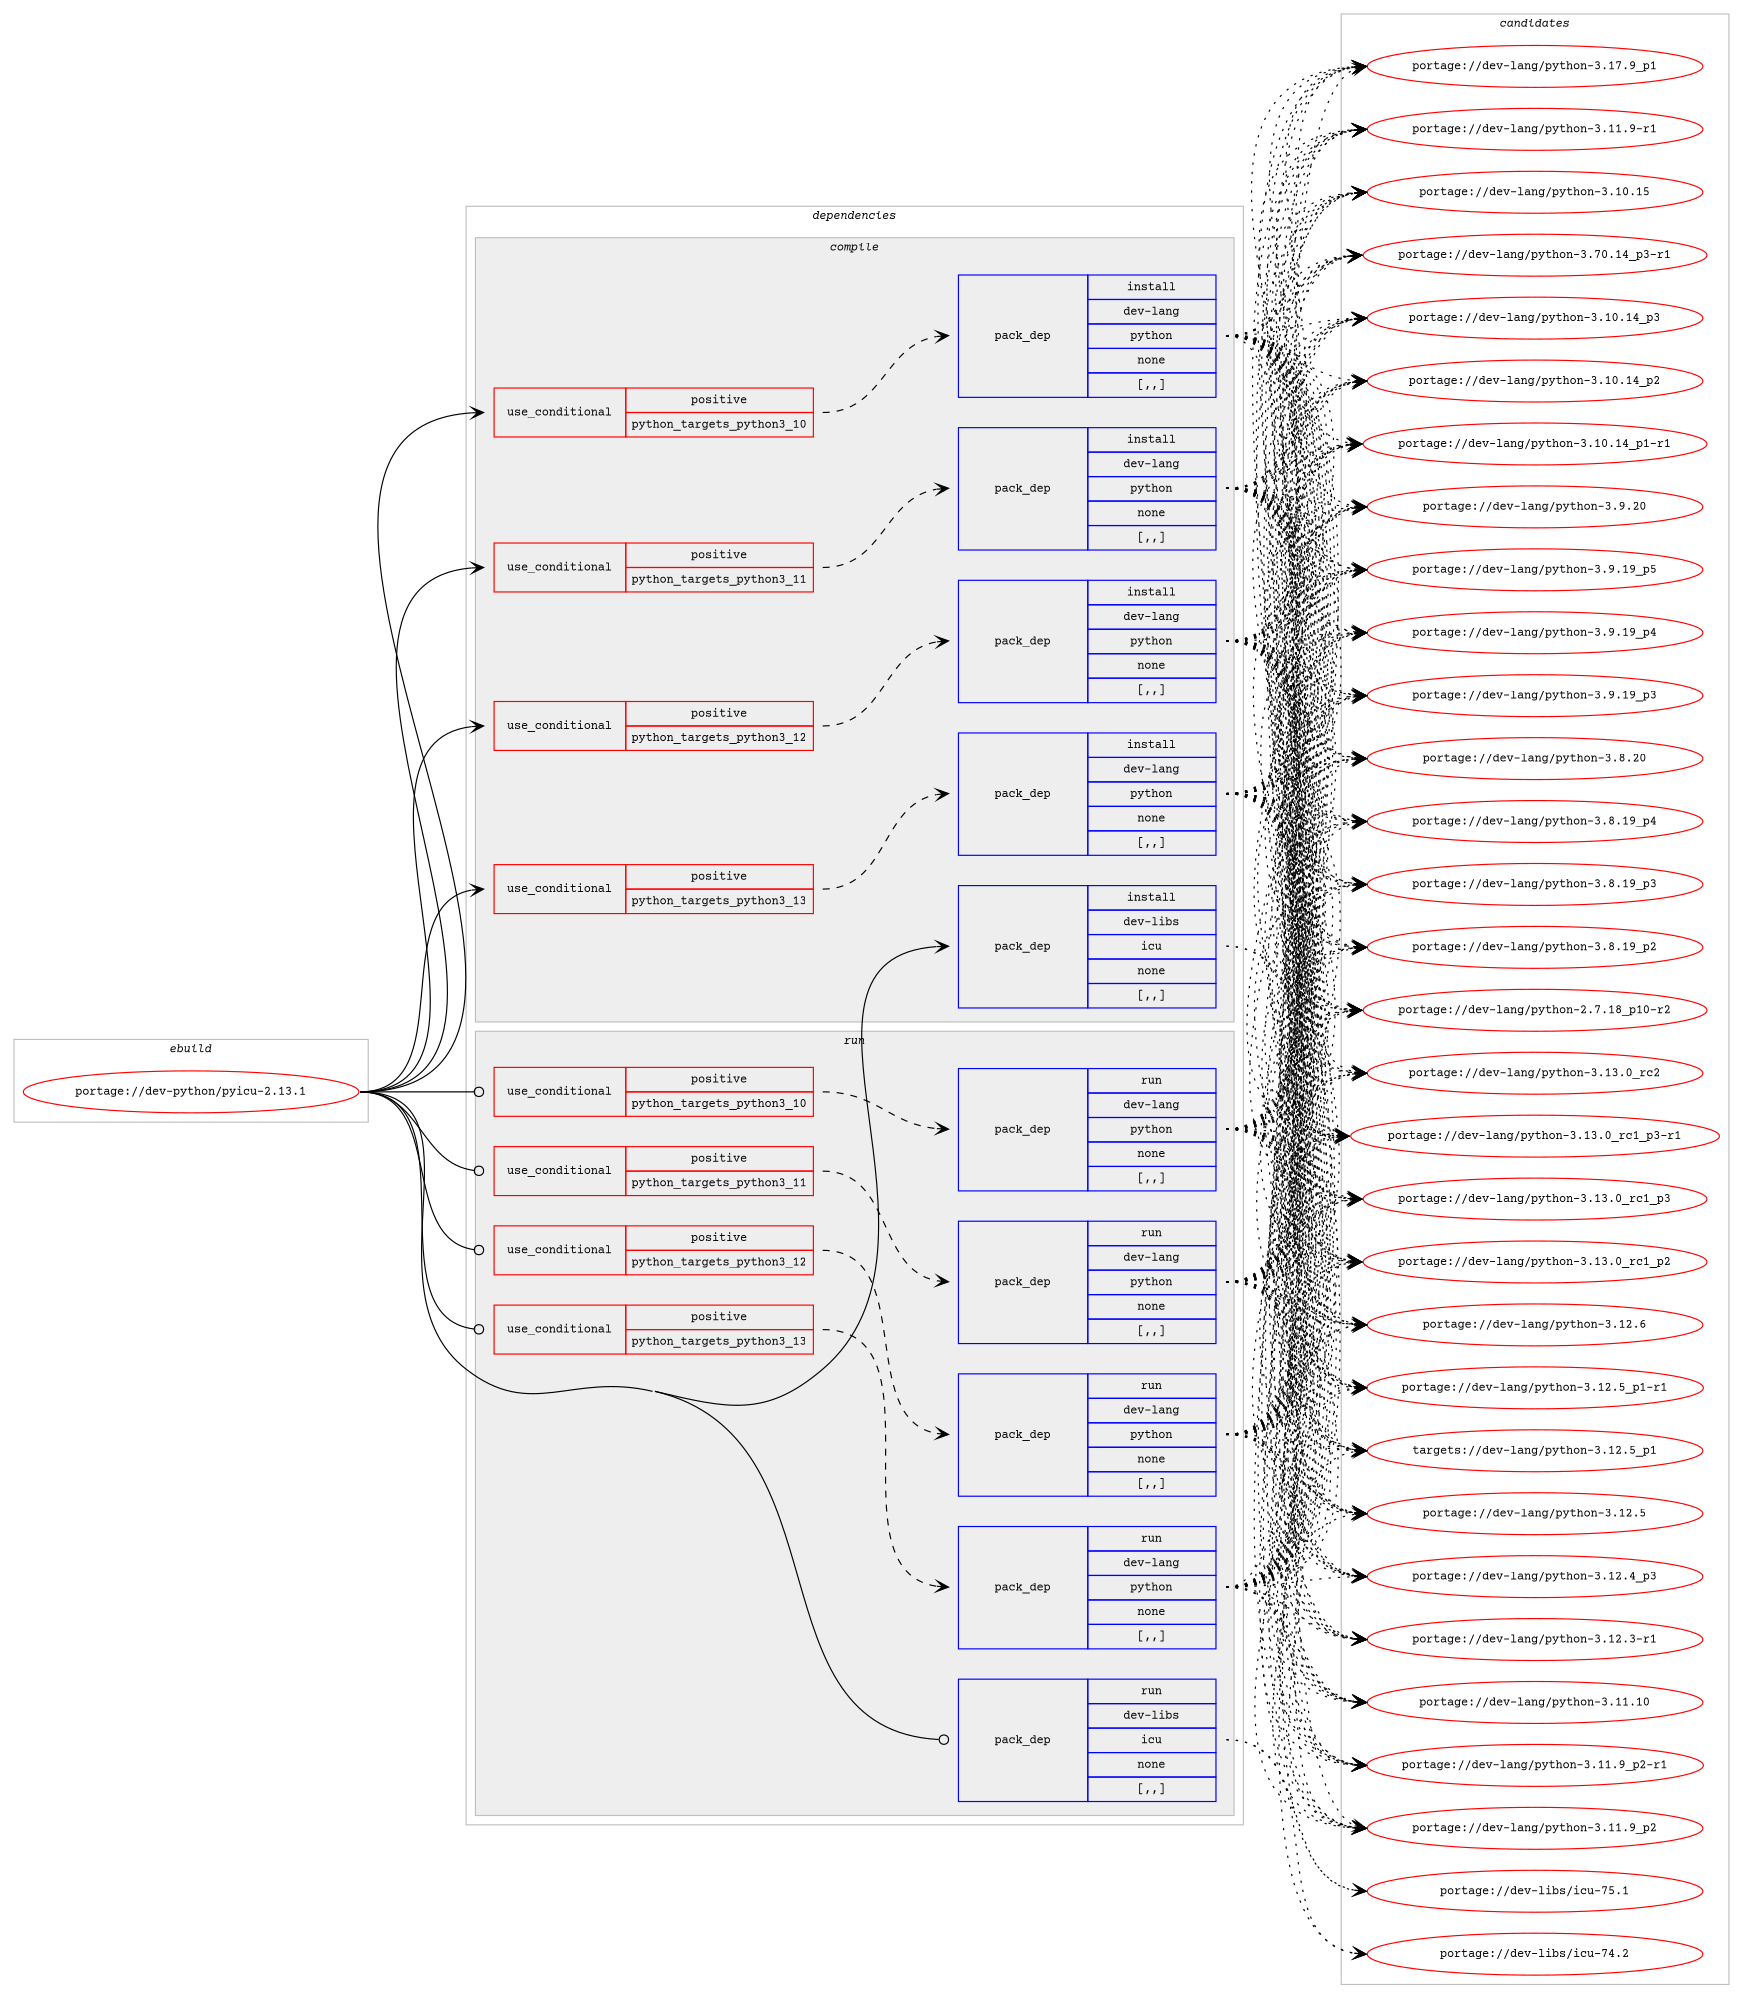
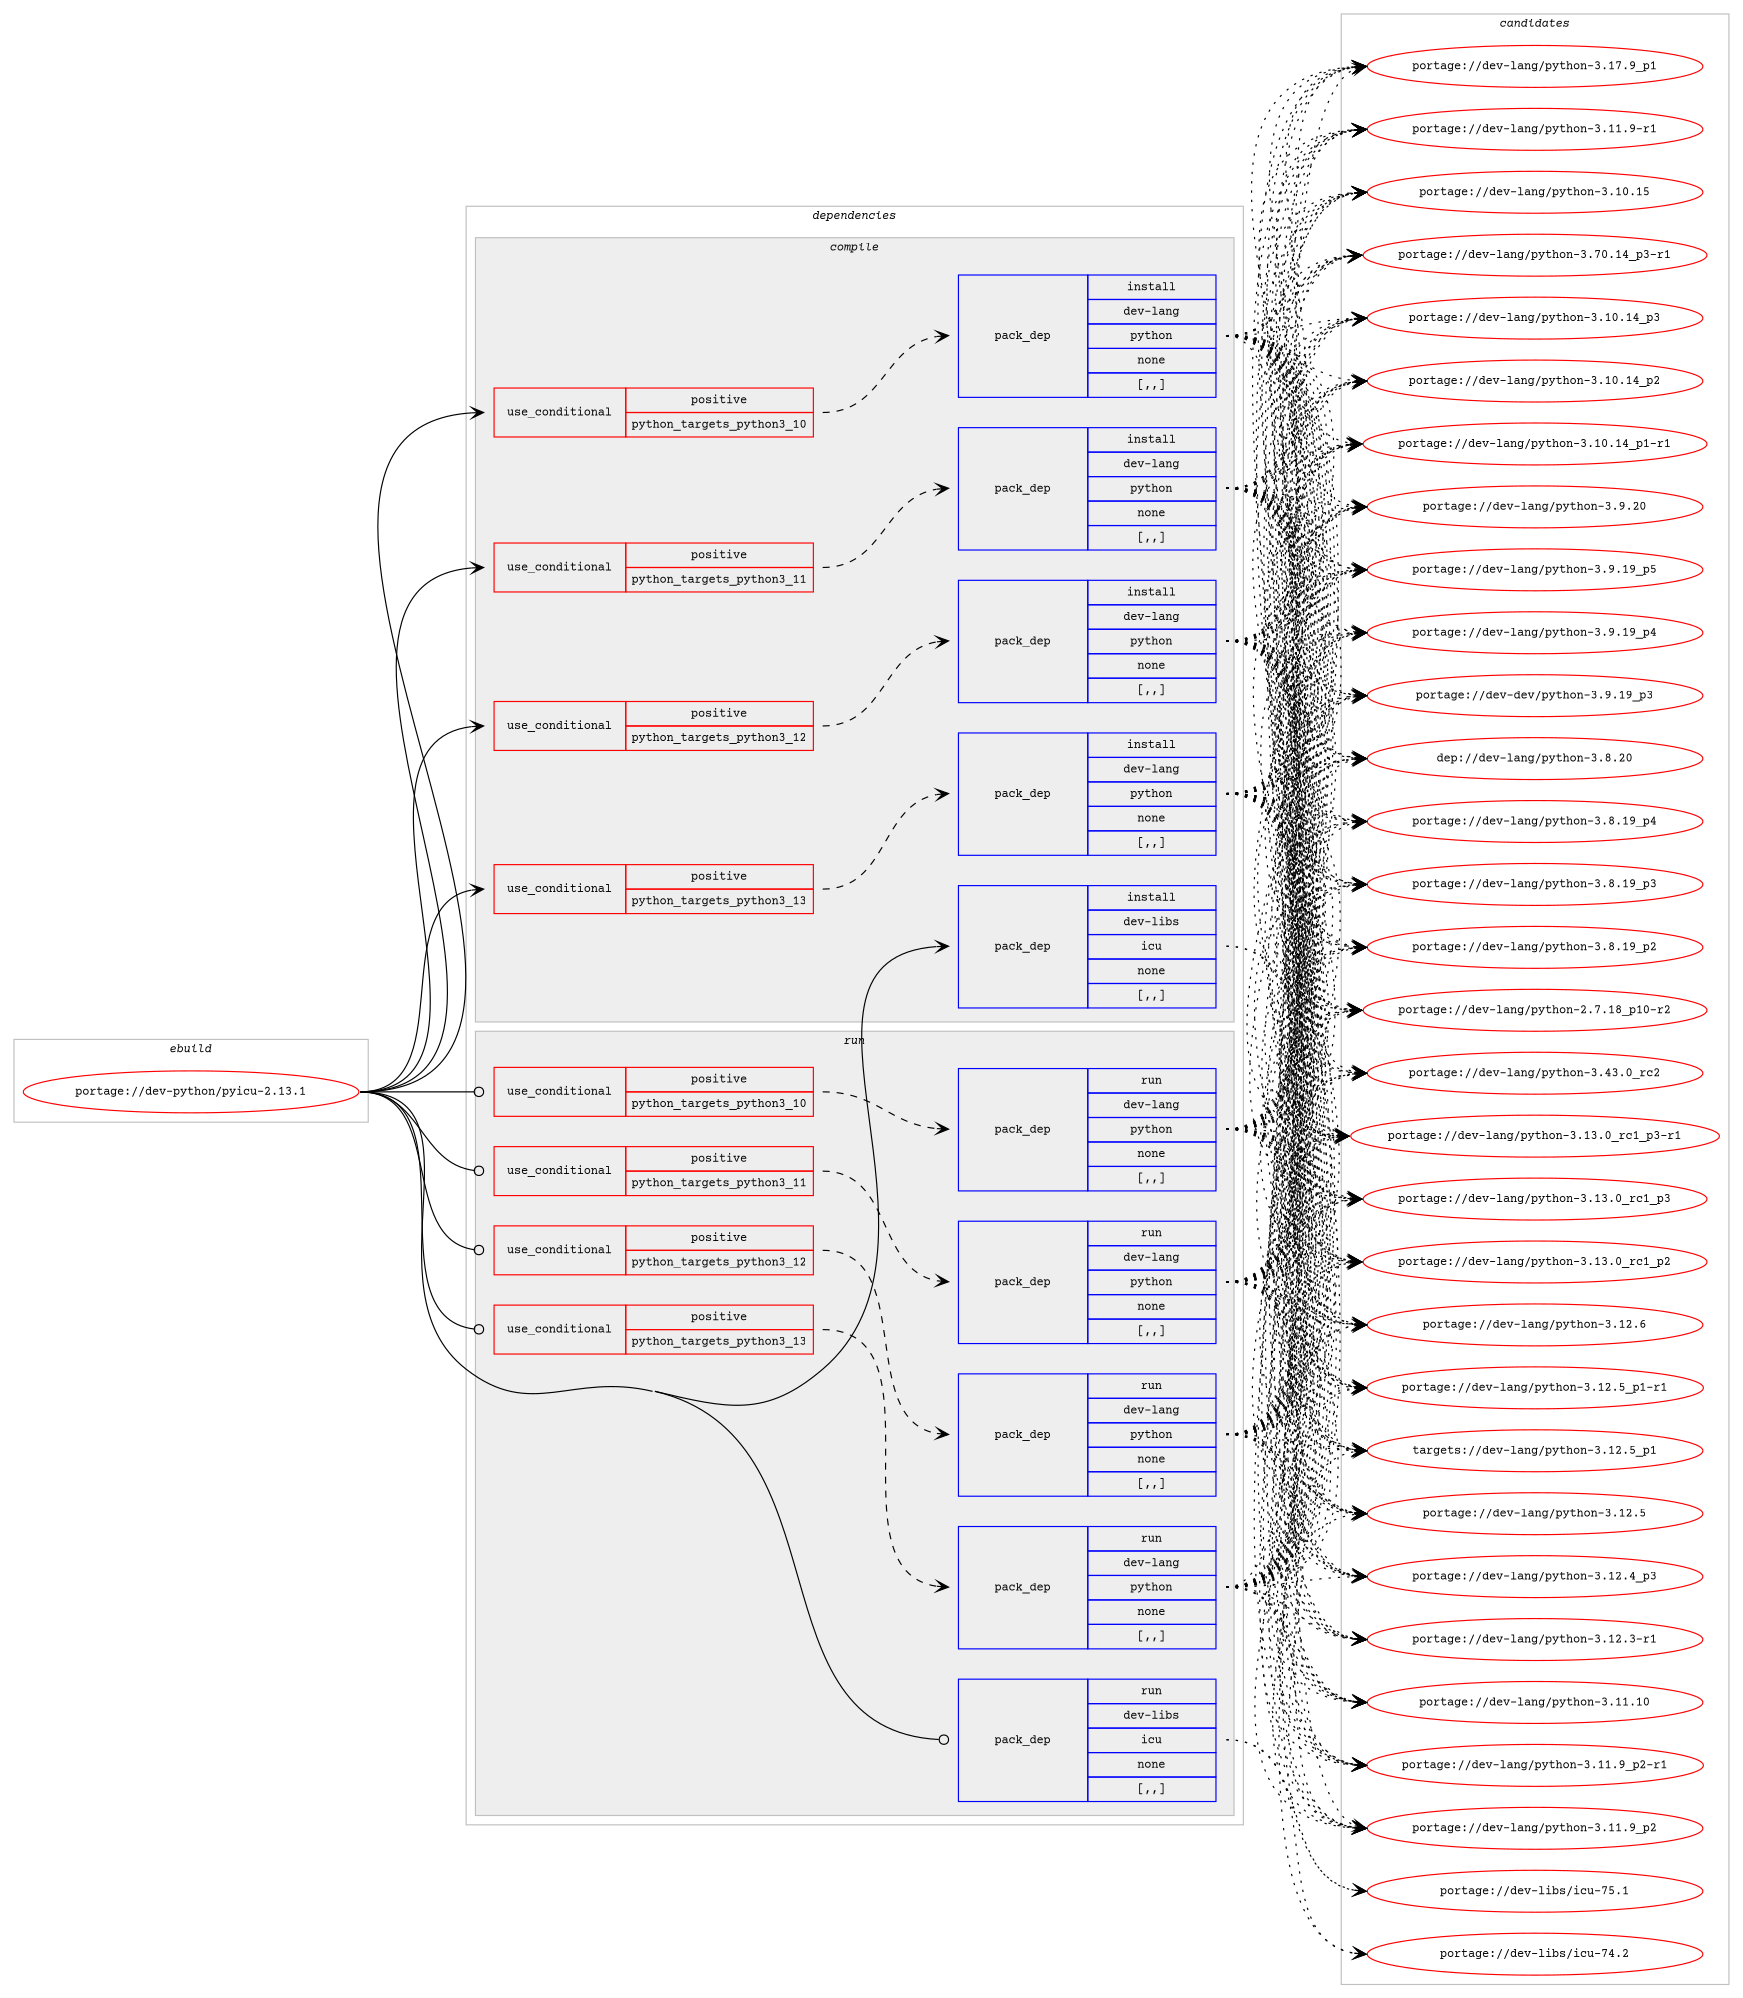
node "portage://dev-lang/python-3.9.19_p3": label "portage://dev-lang/python-3.9.19_p3" -> "portage://dev-dev/python-3.9.19_p3"
node "portage://dev-lang/python-3.8.20": label "portage://dev-lang/python-3.8.20" -> "dep://dev-lang/python-3.8.20"
node "portage://dev-lang/python-3.13.0_rc2": label "portage://dev-lang/python-3.13.0_rc2" -> "portage://dev-lang/python-3.43.0_rc2"
